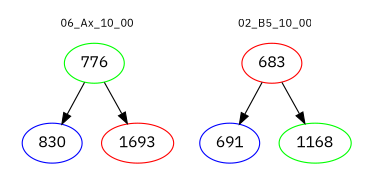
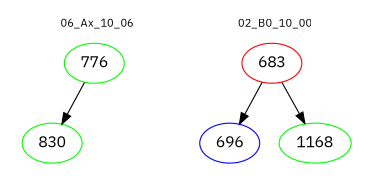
cluster "06_Ax_10_00": label "06_Ax_10_00" -> "06_Ax_10_06"
cluster "02_B5_10_00": label "02_B5_10_00" -> "02_B0_10_00"
node "830": color blue -> green
node "1693": removed
node "691": label "691" -> "696"
